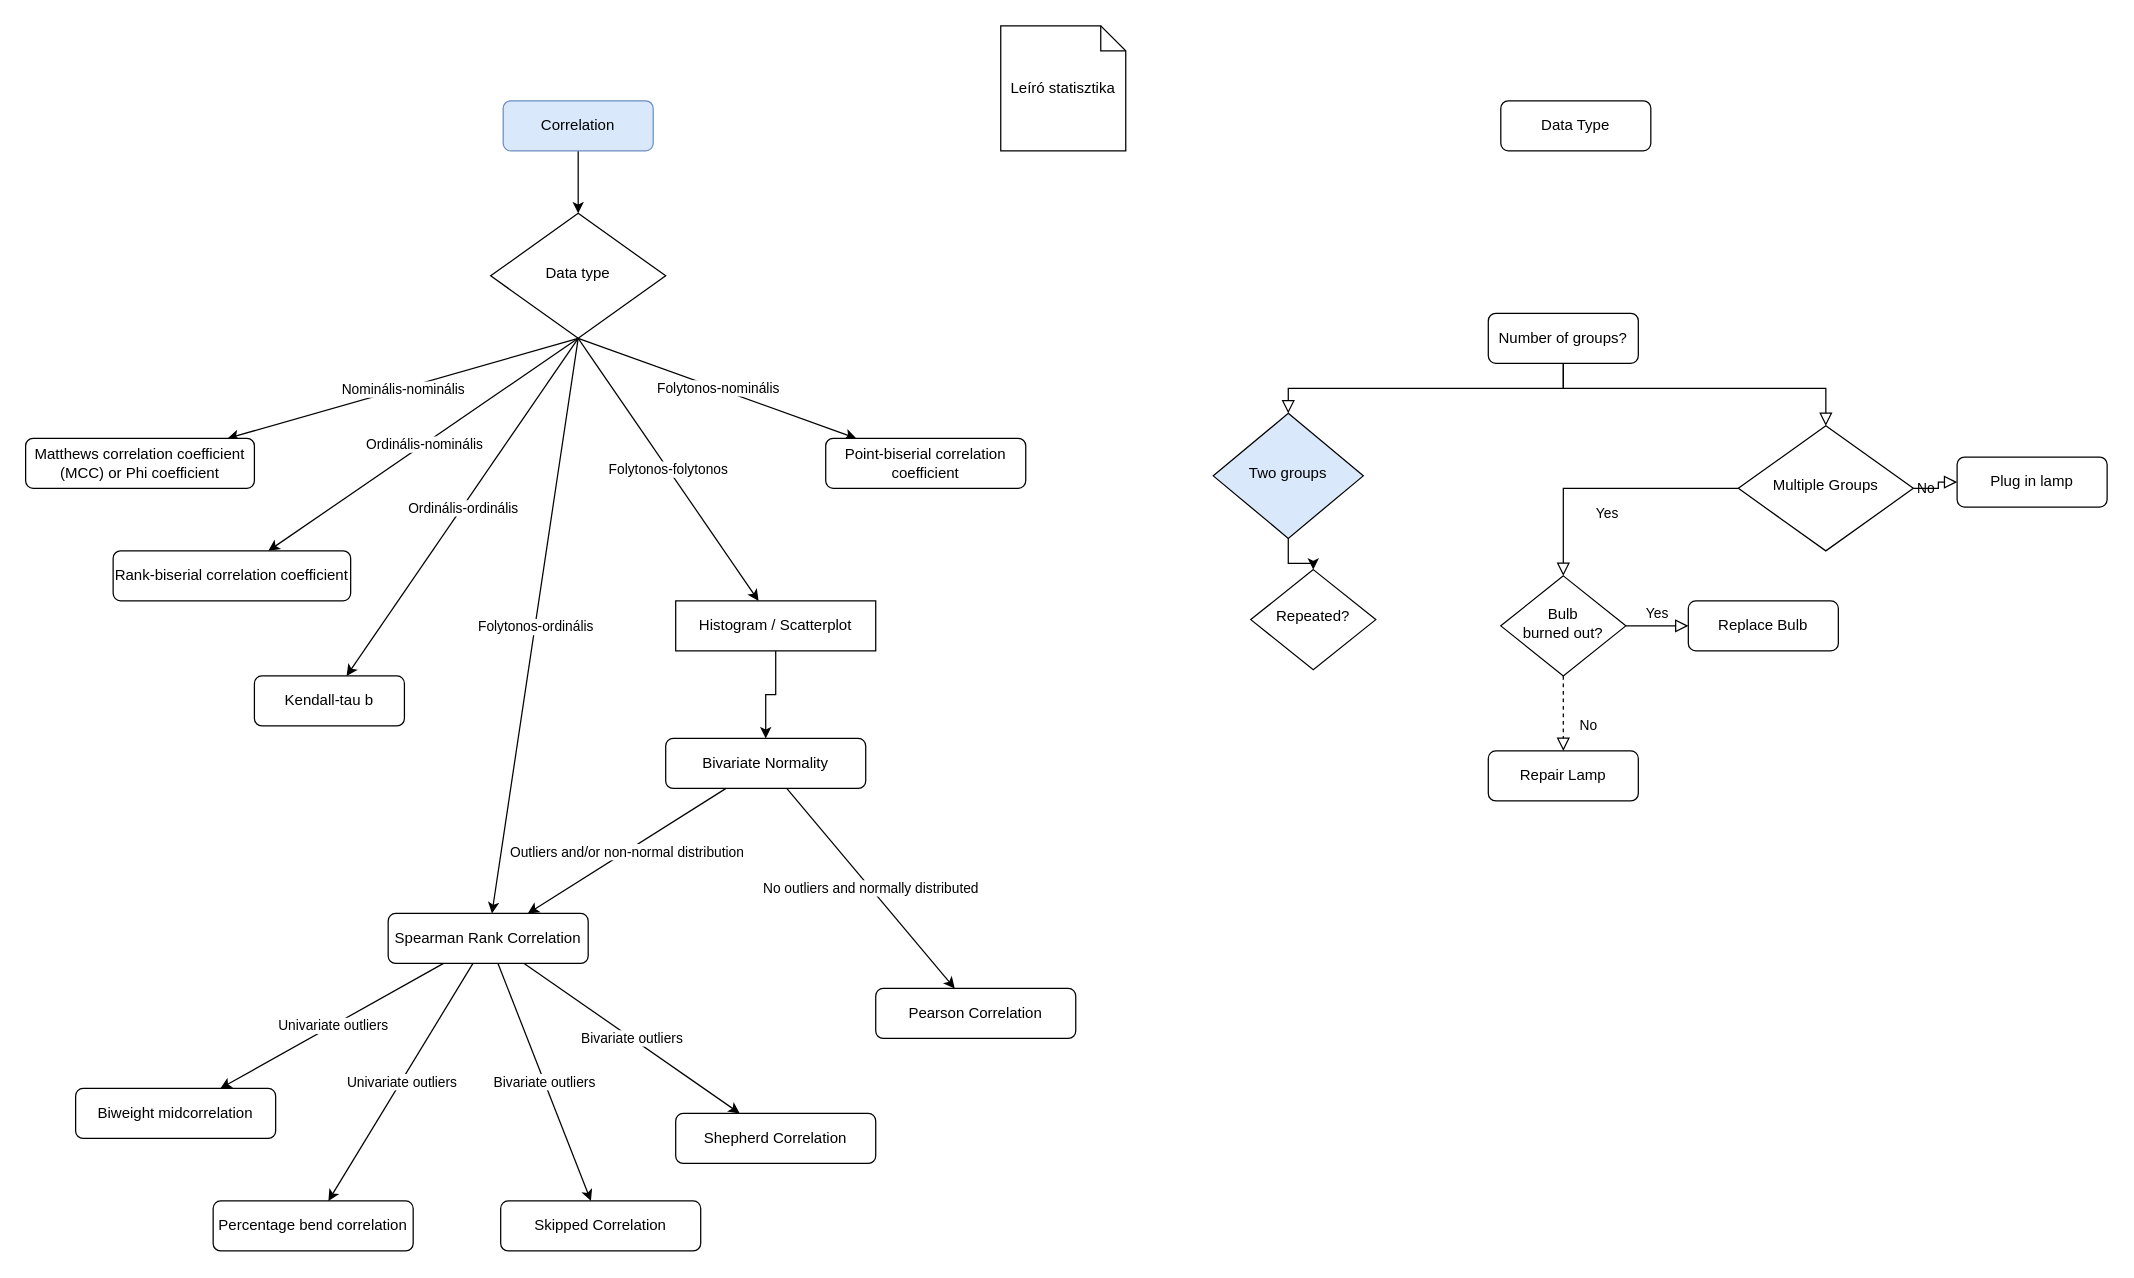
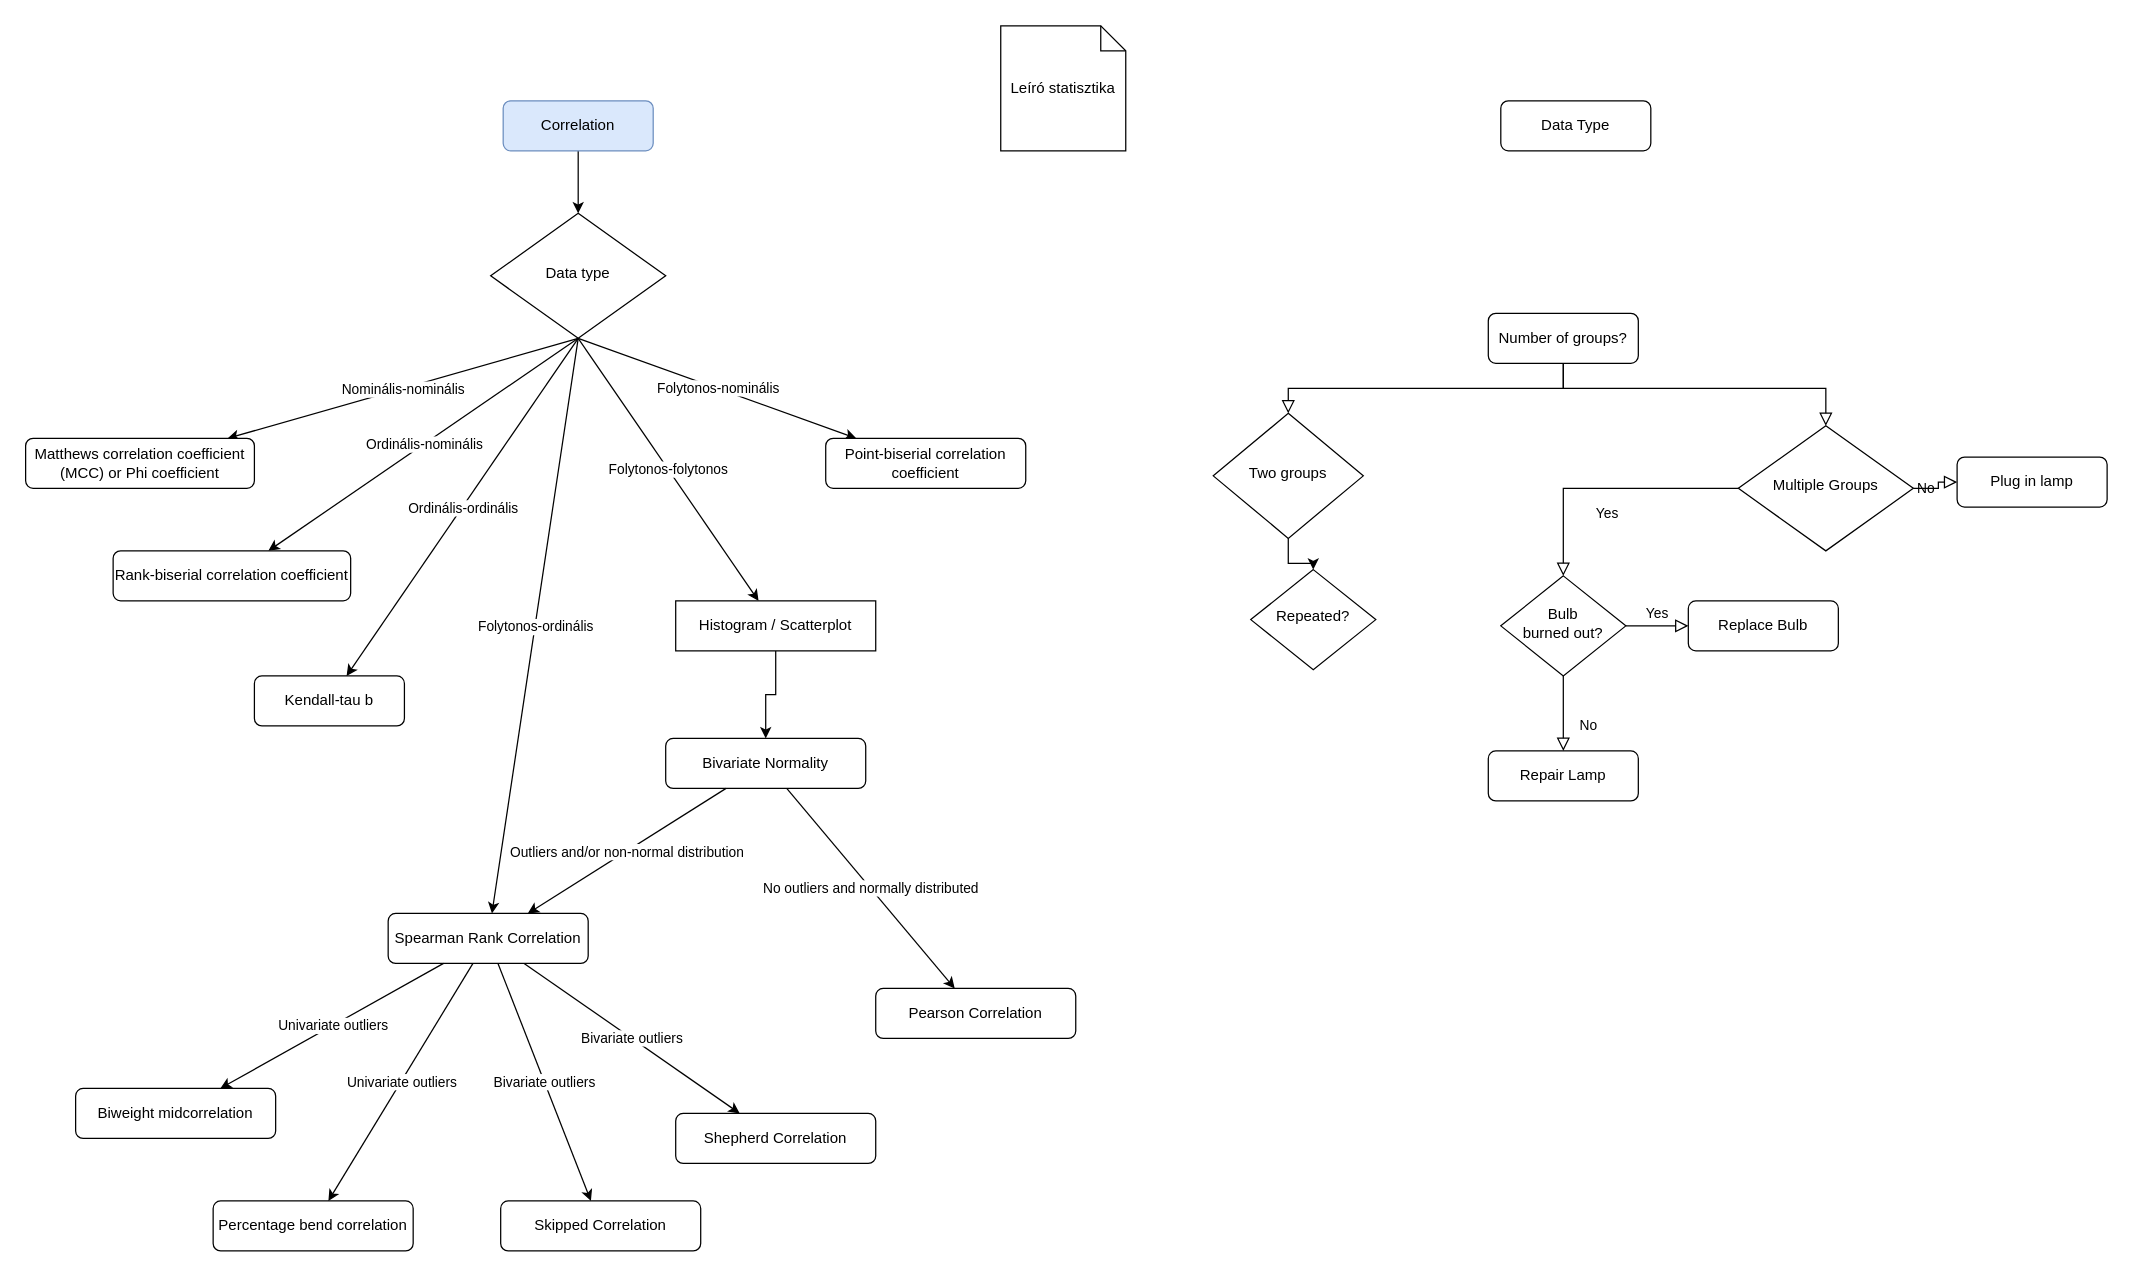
node "Two groups": fillcolor #dae8fc -> #ffffff
edge "Bulb burned out?" -> "Repair Lamp": style dashed -> solid
